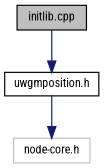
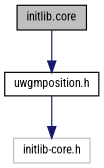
node "initlib.cpp": label "initlib.cpp" -> "initlib.core"
node "node-core.h": label "node-core.h" -> "initlib-core.h"
